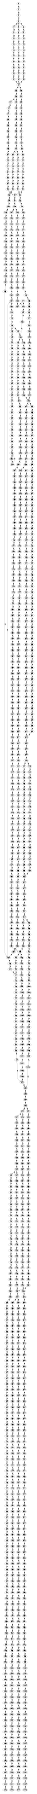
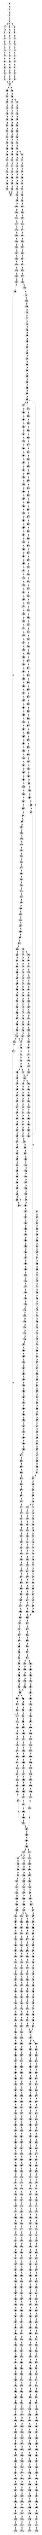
node "S97": removed
edge "S171" -> "S167": reversed
